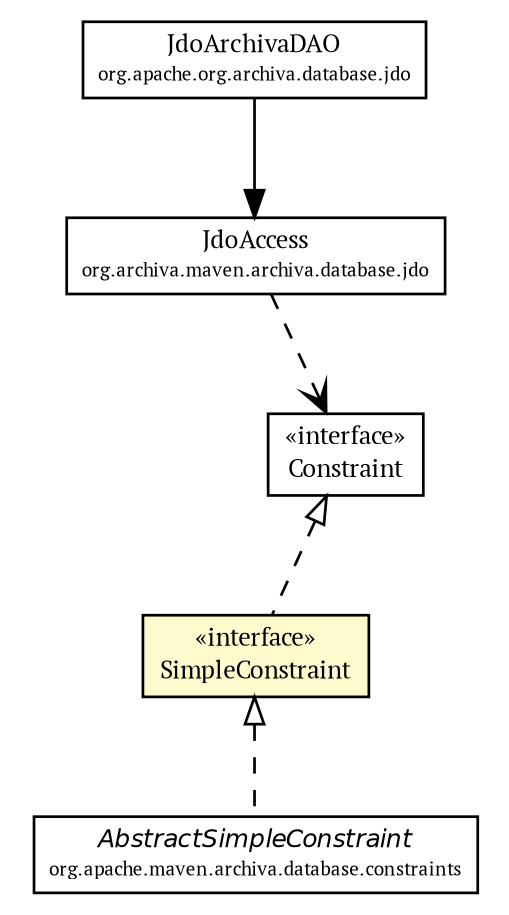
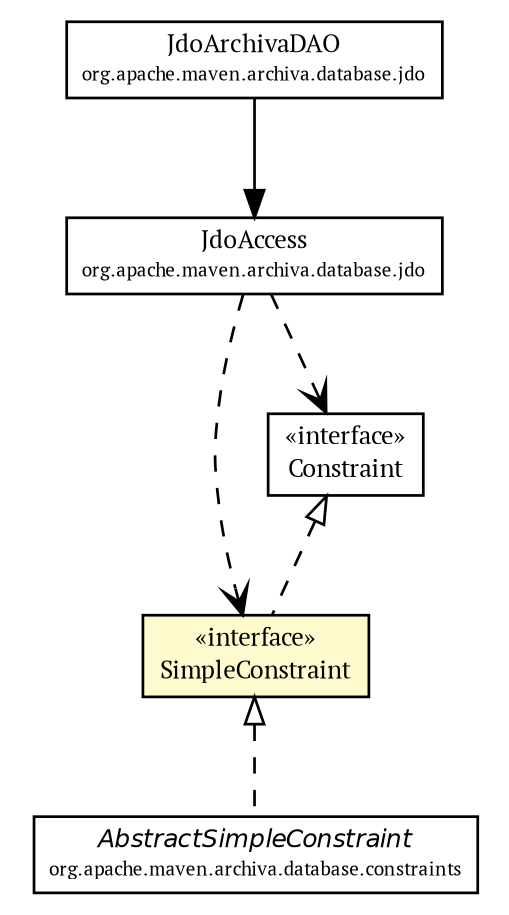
node "JdoArchivaDAO": text "org.apache.org.archiva.database.jdo" -> "org.apache.maven.archiva.database.jdo"
node "JdoAccess": text "org.archiva.maven.archiva.database.jdo" -> "org.apache.maven.archiva.database.jdo"
edge "JdoAccess" -> "SimpleConstraint": added
